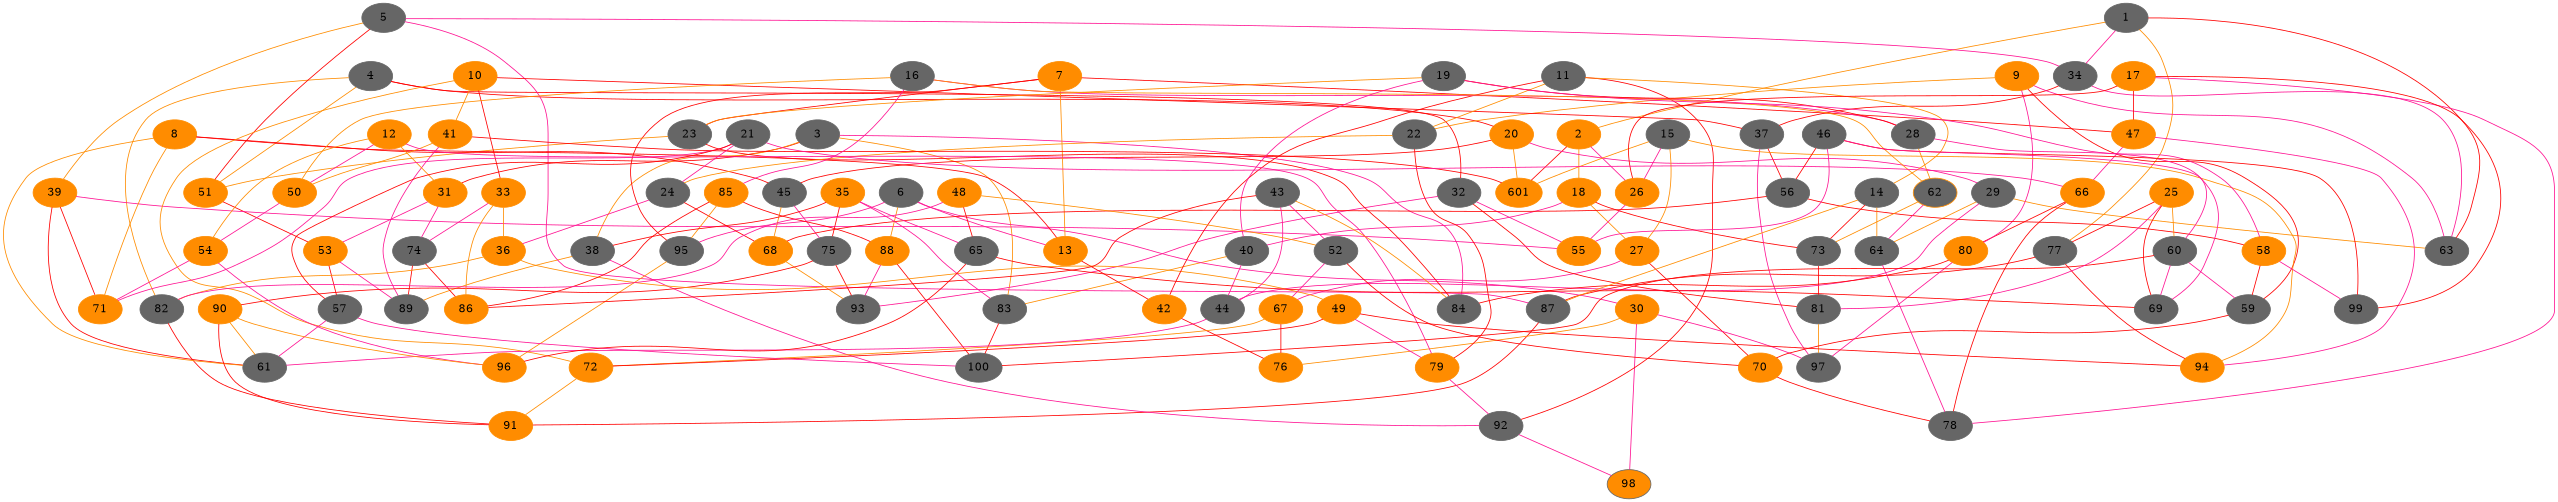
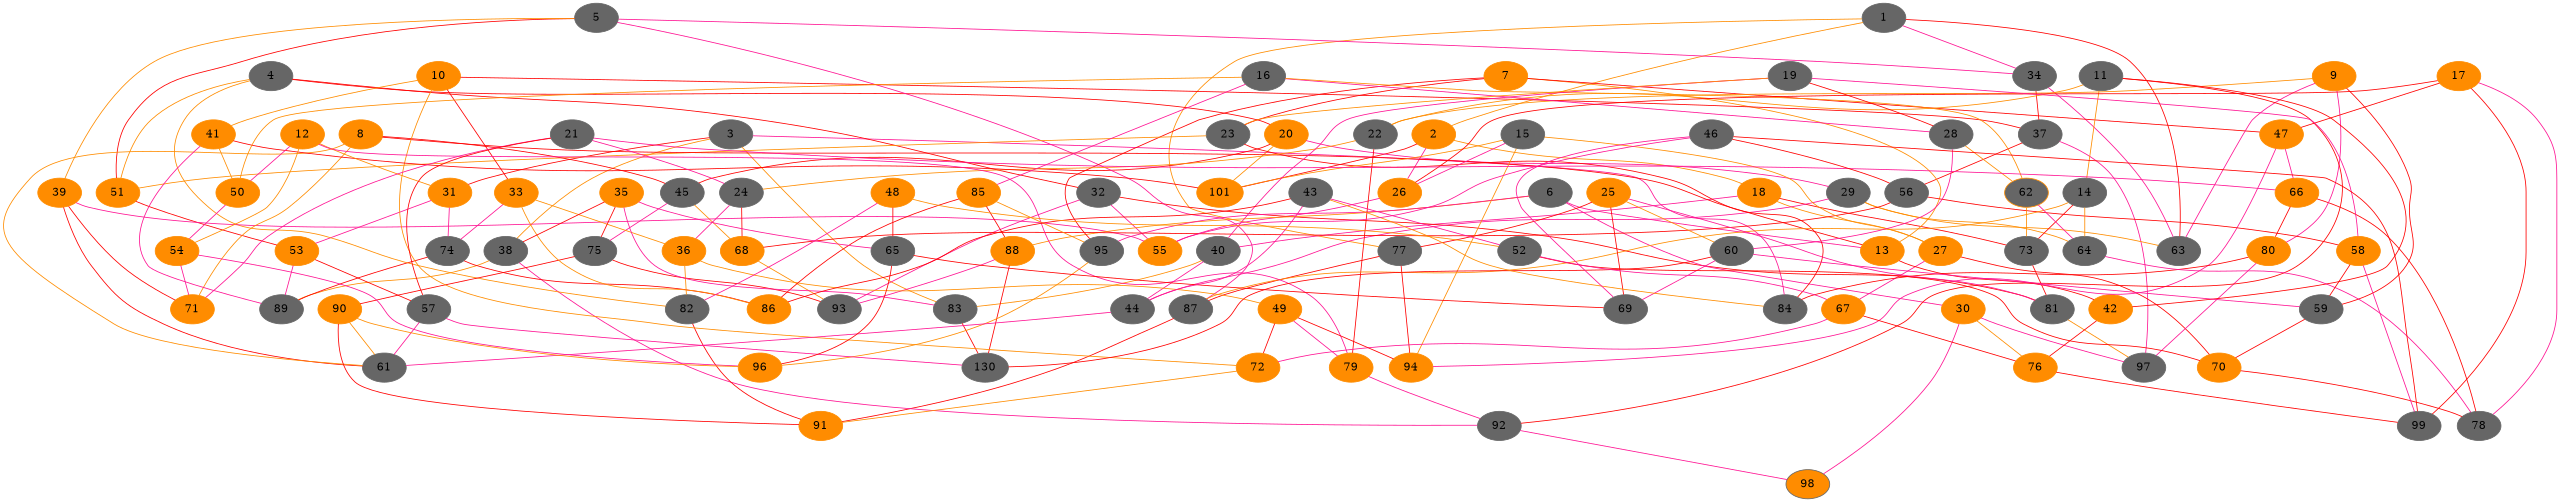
node "601": label "601" -> "101"
edge "67" -- "72": color darkorange -> deeppink
node "100": label "100" -> "130"
edge "76" -- "99": added
